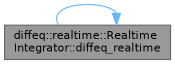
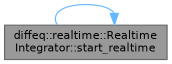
node "diffeq::realtime::Realtime Integrator::diffeq_realtime": label "diffeq::realtime::Realtime Integrator::diffeq_realtime" -> "diffeq::realtime::Realtime Integrator::start_realtime"
